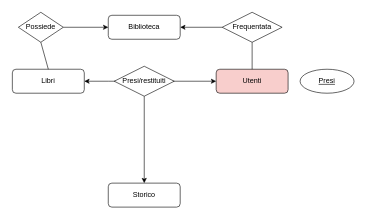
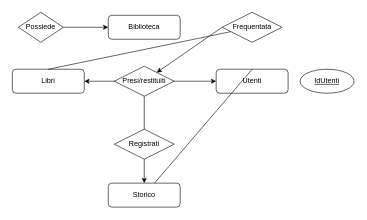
edge "Frequentata" -> "Biblioteca": now "Frequentata" -> "Presi/restituiti"
edge "Possiede" -- "Libri": now "Frequentata" -- "Libri"
edge "Frequentata" -- "Utenti": now "Storico" -- "Utenti"
node "Utenti": fillcolor #f8cecc -> #ffffff
node "Presi": label "Presi" -> "IdUtenti"
node "Registrati": added
